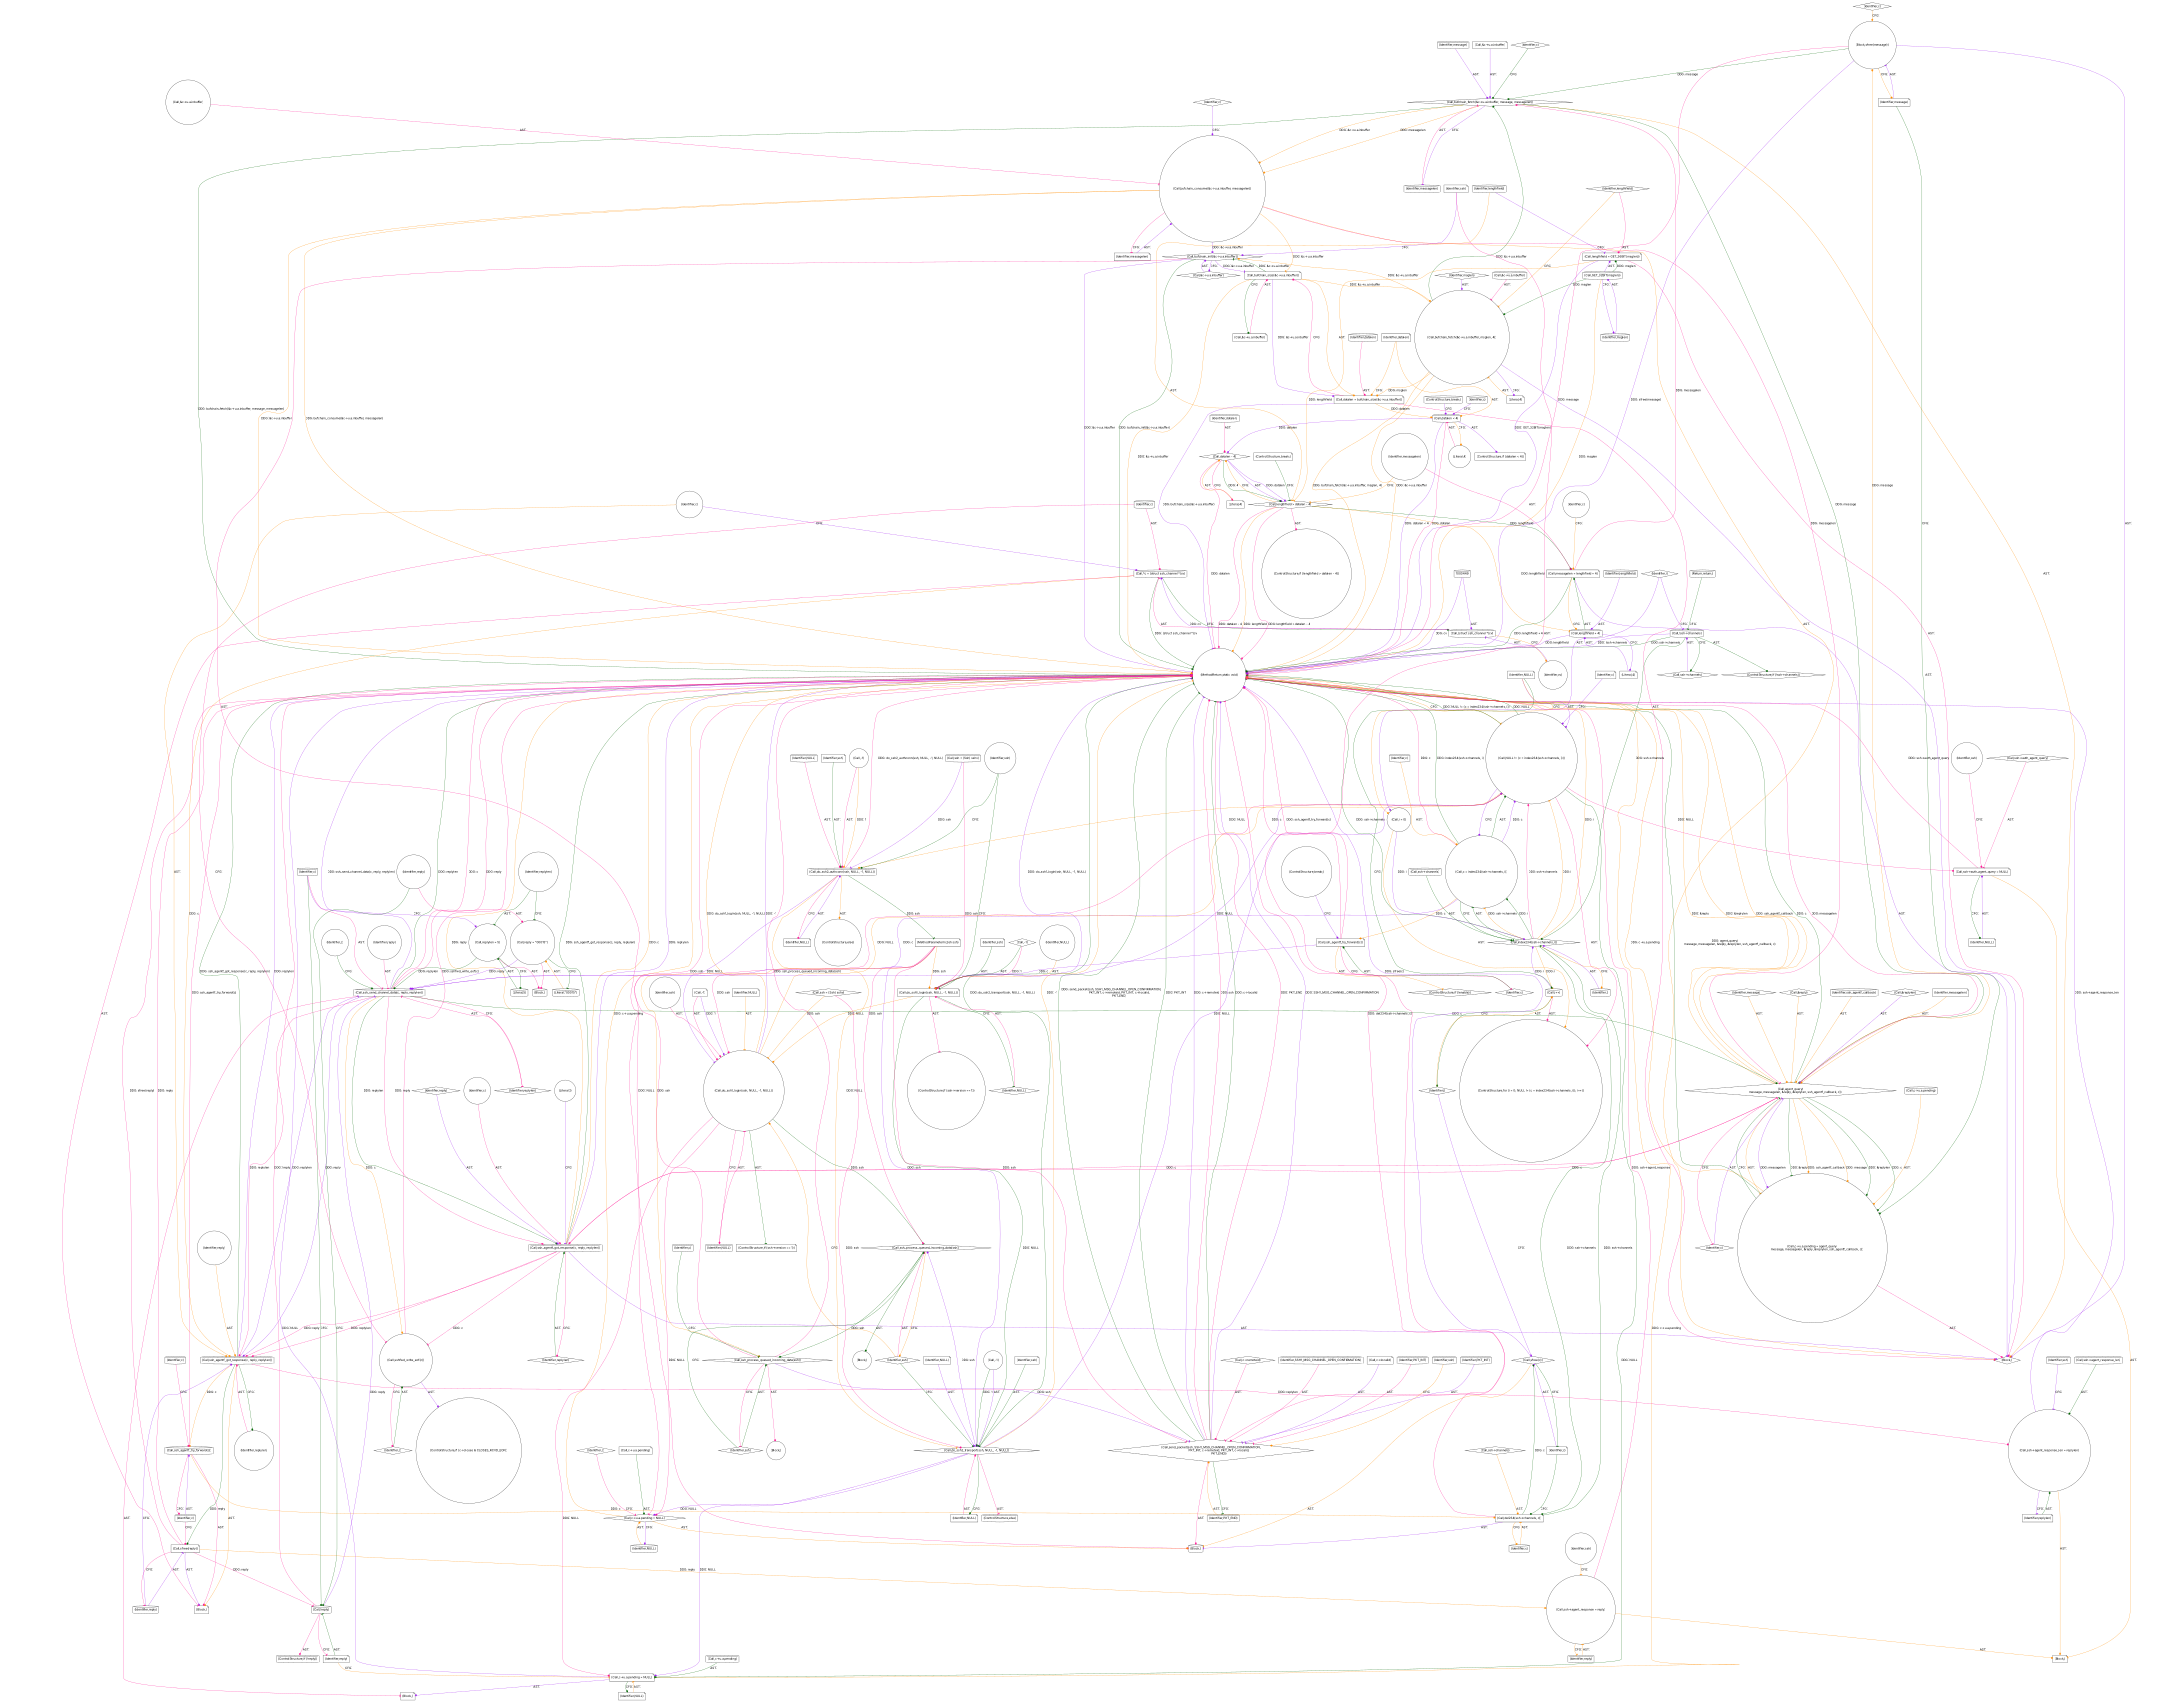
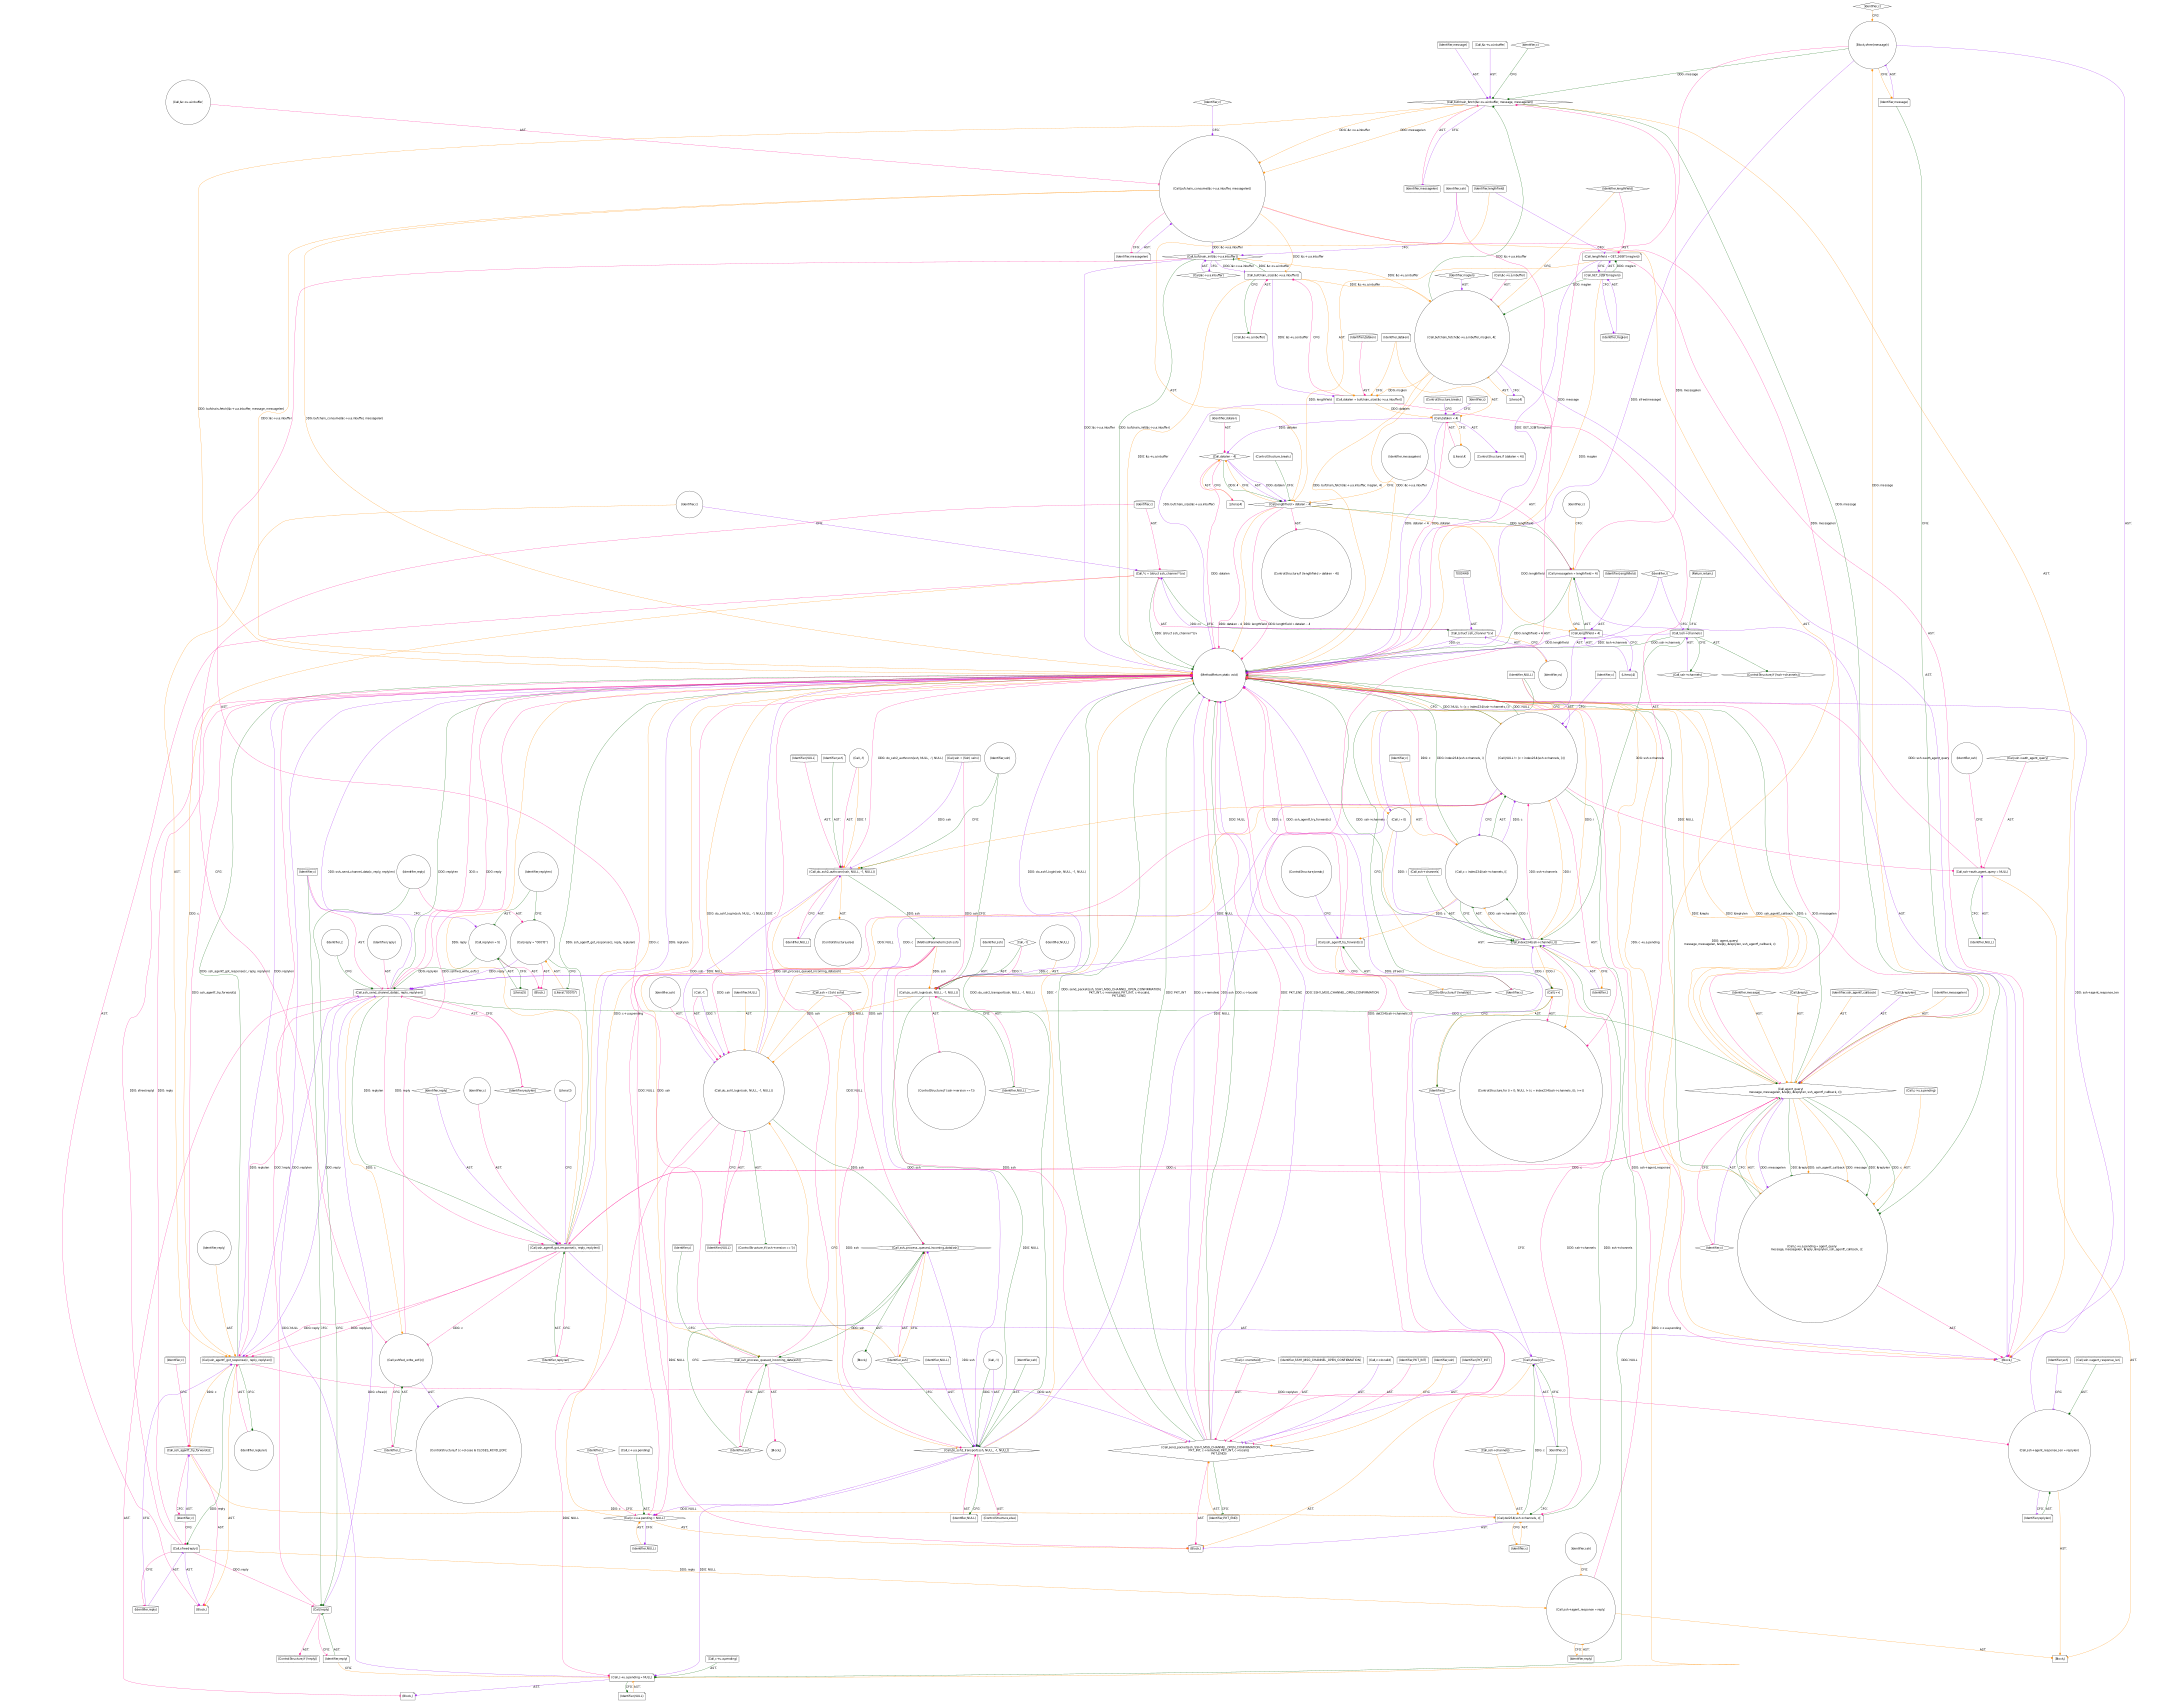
edge "(Call,bufchain_fetch(&c->u.a.inbuffer, message, messagelen))" -> "(MethodReturn,static void)": color darkgreen -> darkorange
edge "(Call,lengthfield = GET_36BIT(msglen))" -> "(Call,GET_32BIT(msglen))": added, label "CFG:"
edge "1000449" -> "(MethodReturn,static void)": now "(Call,(struct ssh_channel *)cv)" -> "(MethodReturn,static void)"
edge "(Call,index234(ssh->channels, i))" -> "(Call,del234(ssh->channels, c))": color darkgreen -> deeppink
edge "(Call,!reply)" -> "(Call,ssh_send_channel_data(c, reply, replylen))": label "DDG: reply" -> "DDG: sfree(c)"
